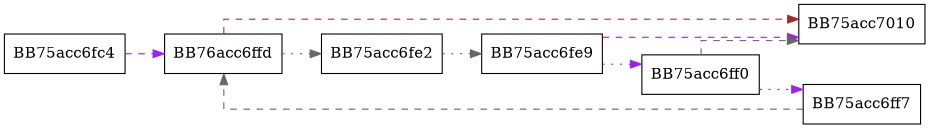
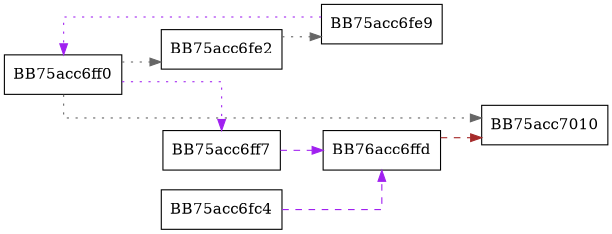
edge "BB75acc6fe9" -> "BB75acc7010": removed
edge "BB75acc6ff0" -> "BB75acc7010": style dashed -> dotted
edge "BB76acc6ffd" -> "BB75acc6fe2": now "BB75acc6ff0" -> "BB75acc6fe2"
edge "BB75acc6ff7" -> "BB76acc6ffd": color gray40 -> purple
